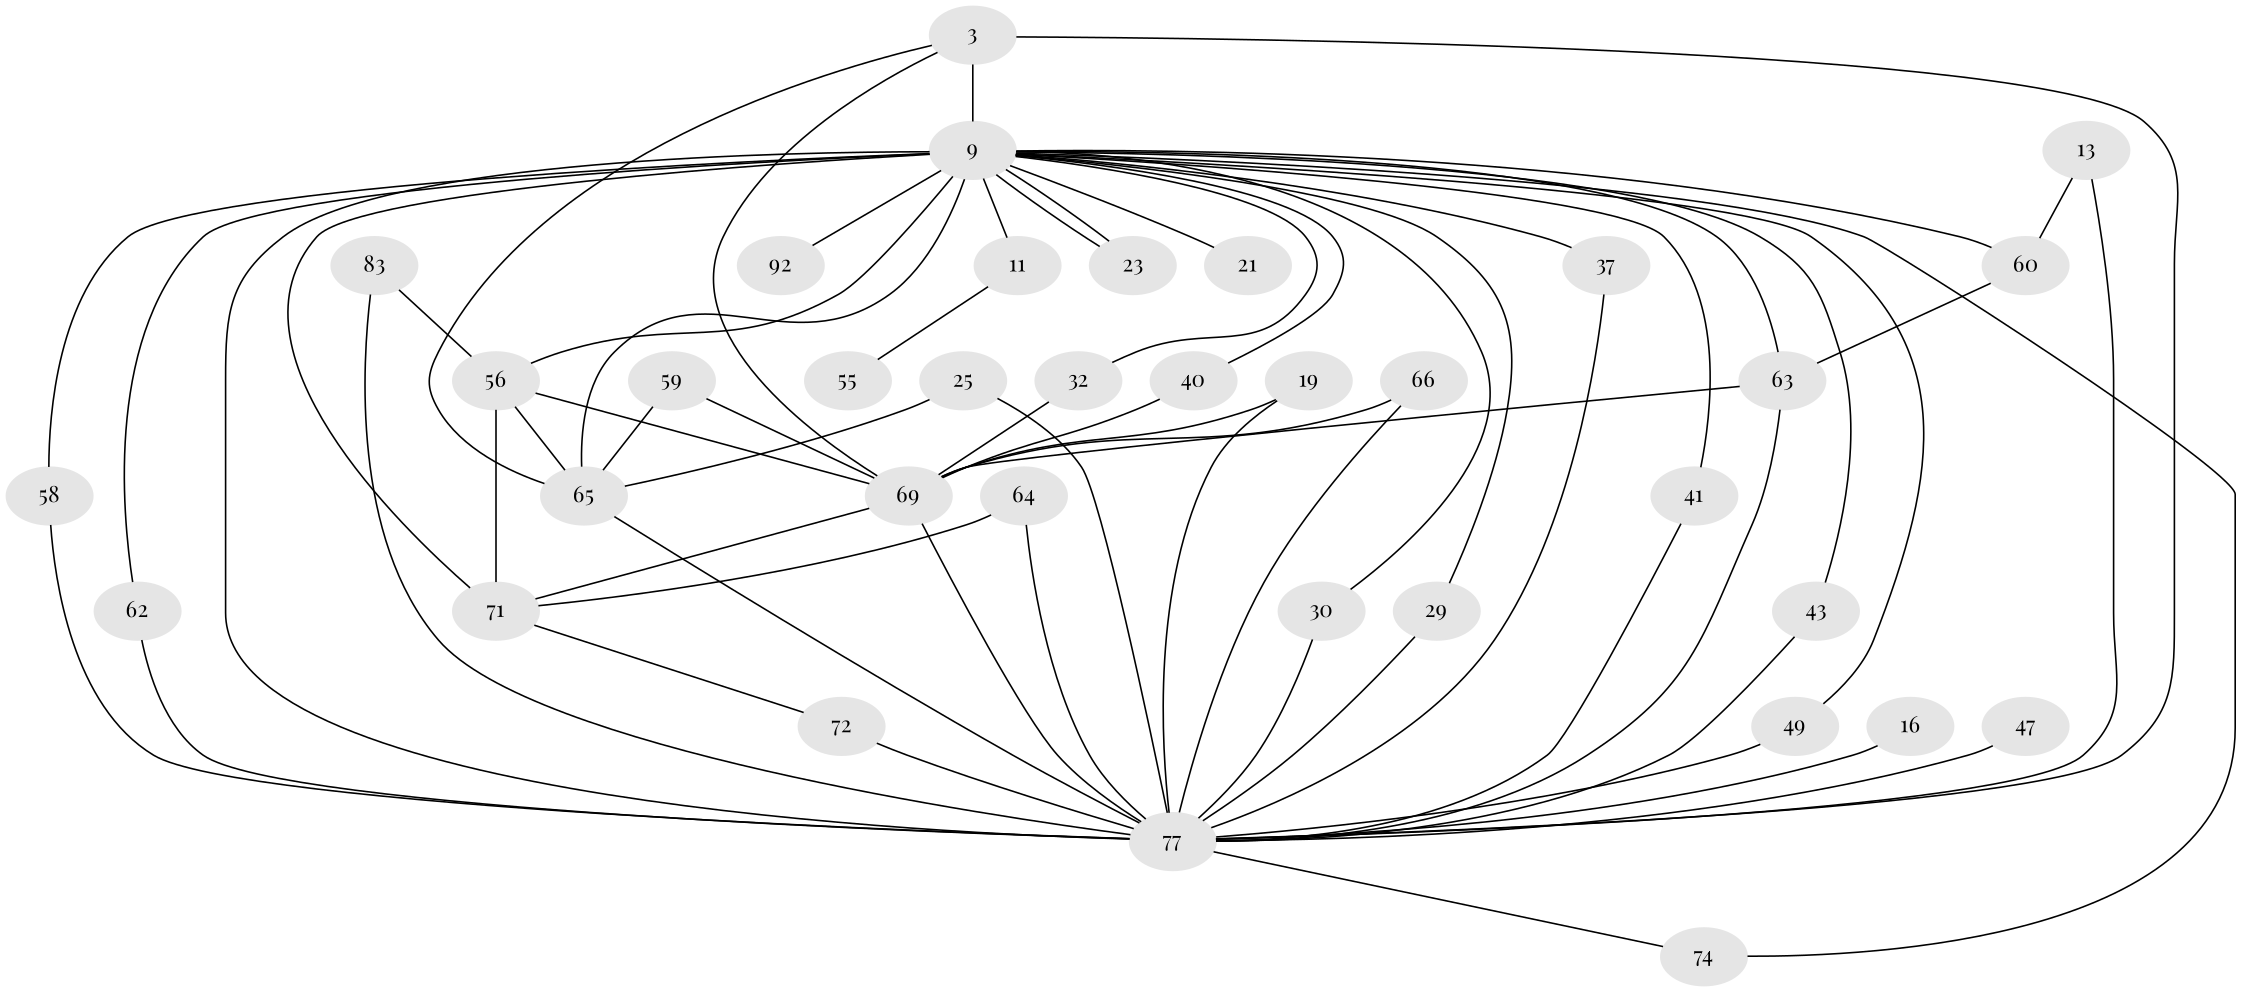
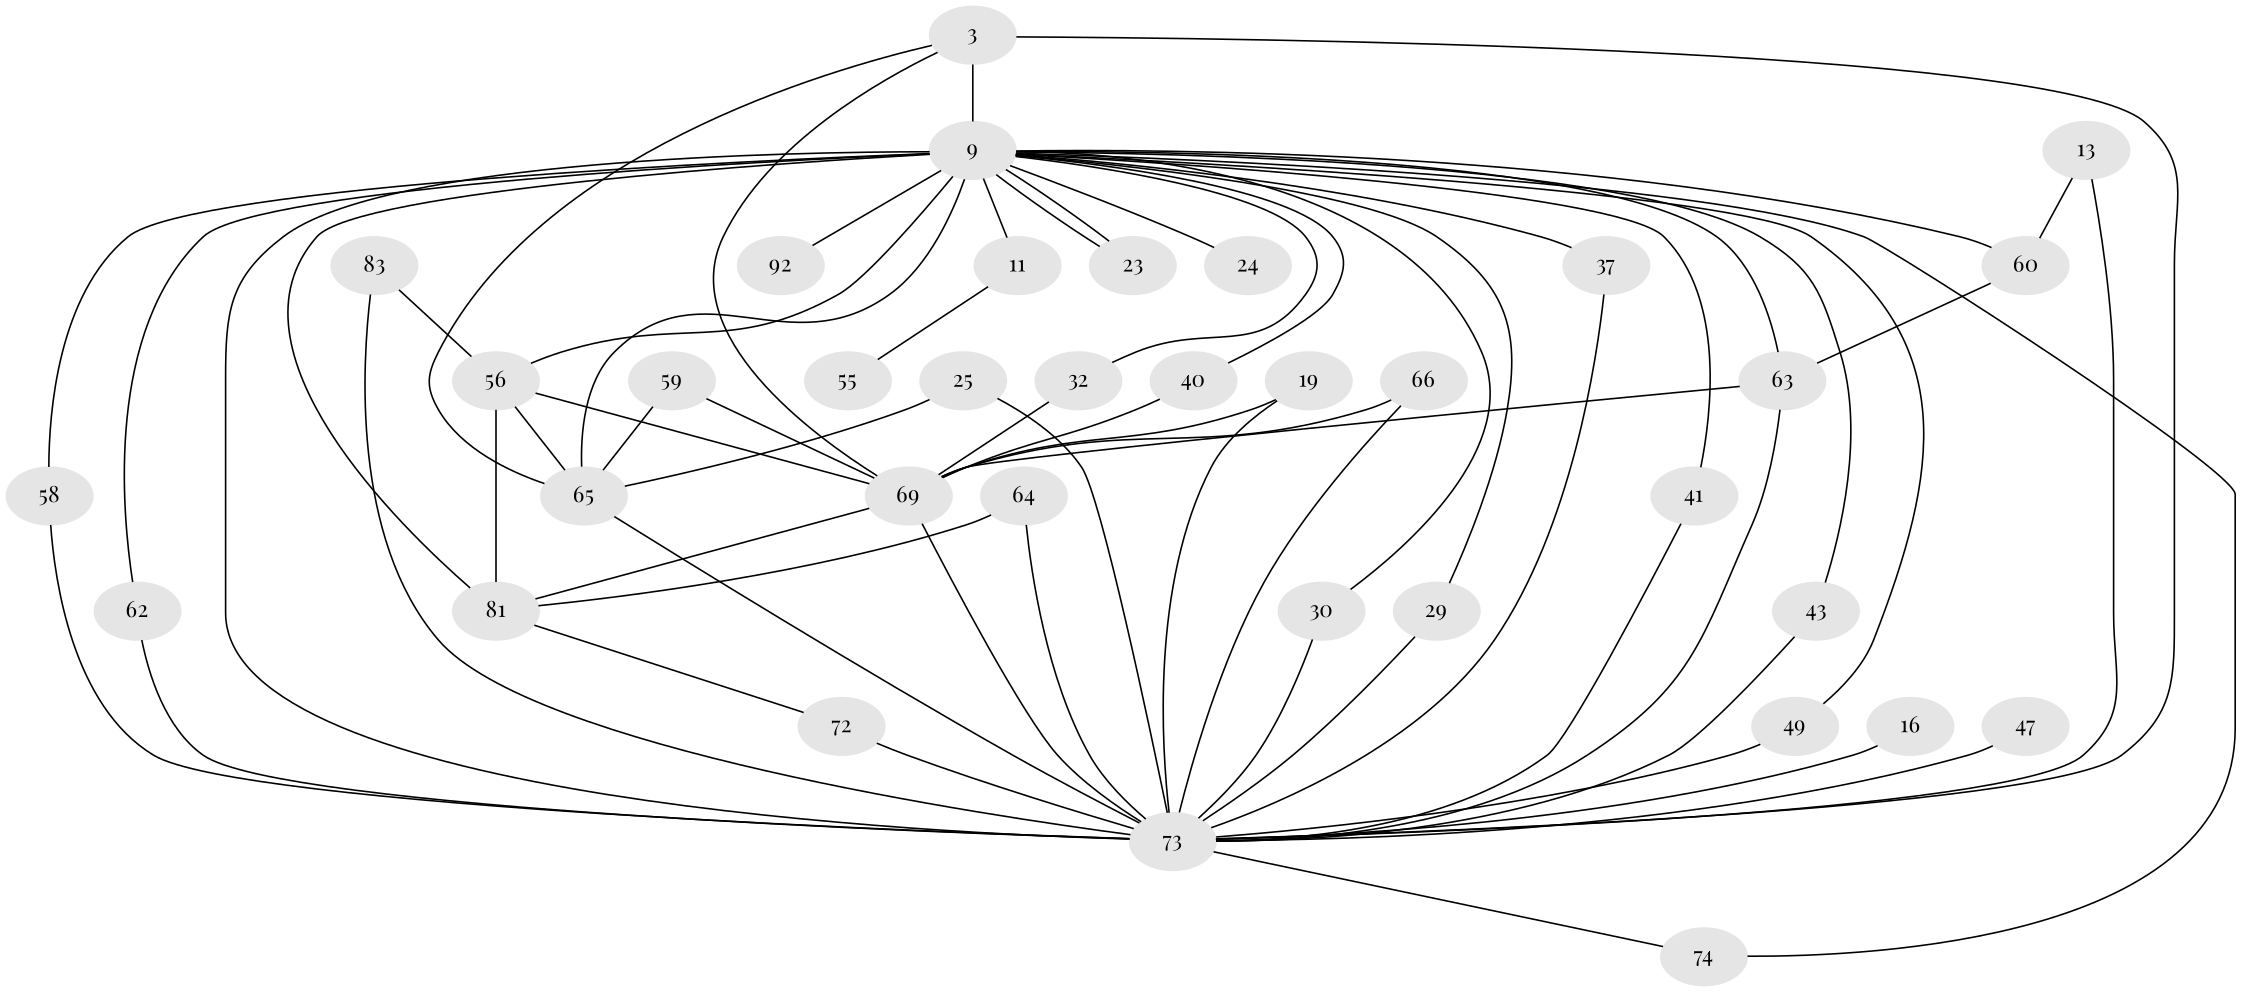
node "21": label "21" -> "24"
node "71": label "71" -> "81"
node "77": label "77" -> "73"
